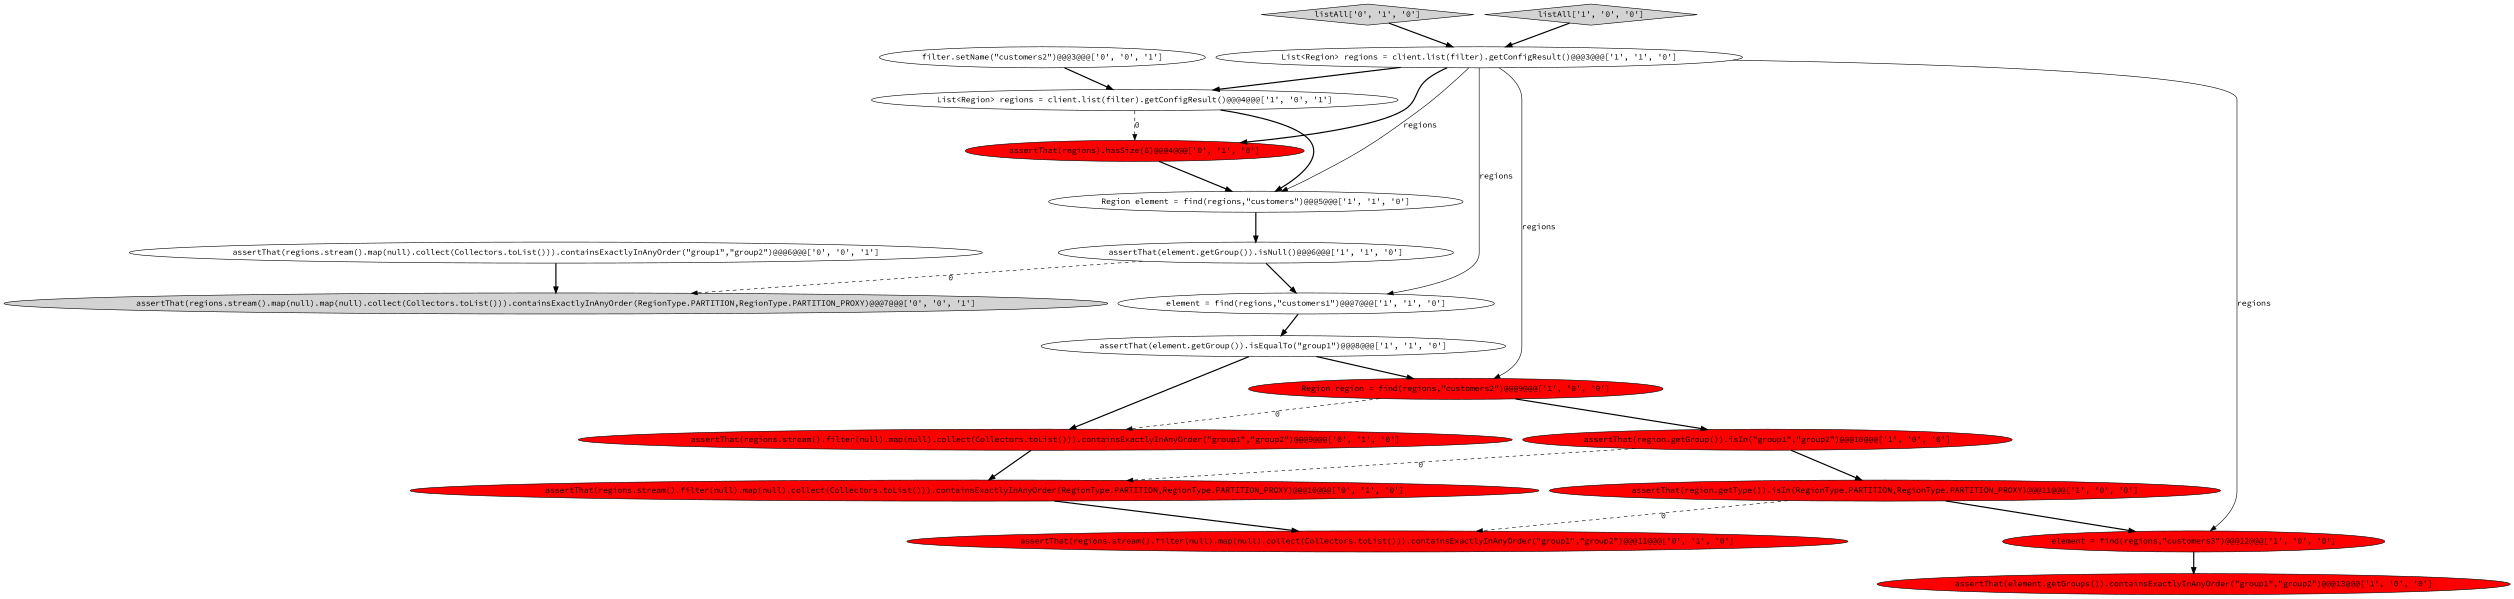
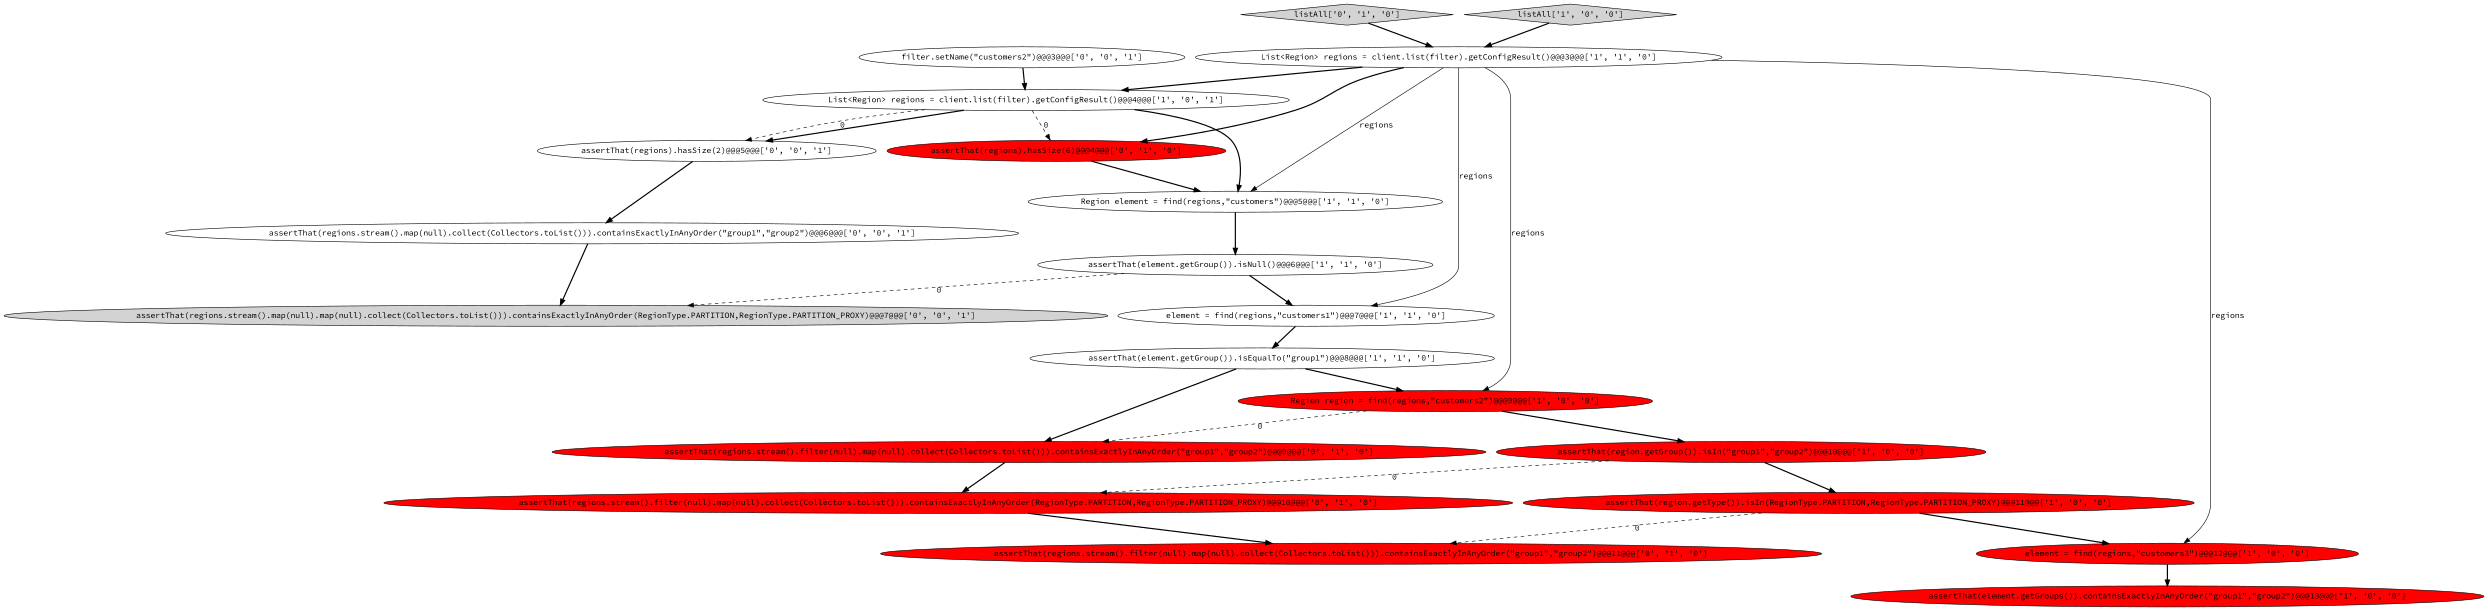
node "assertThat(regions).hasSize(2)@@@5@@@['0', '0', '1']": added
